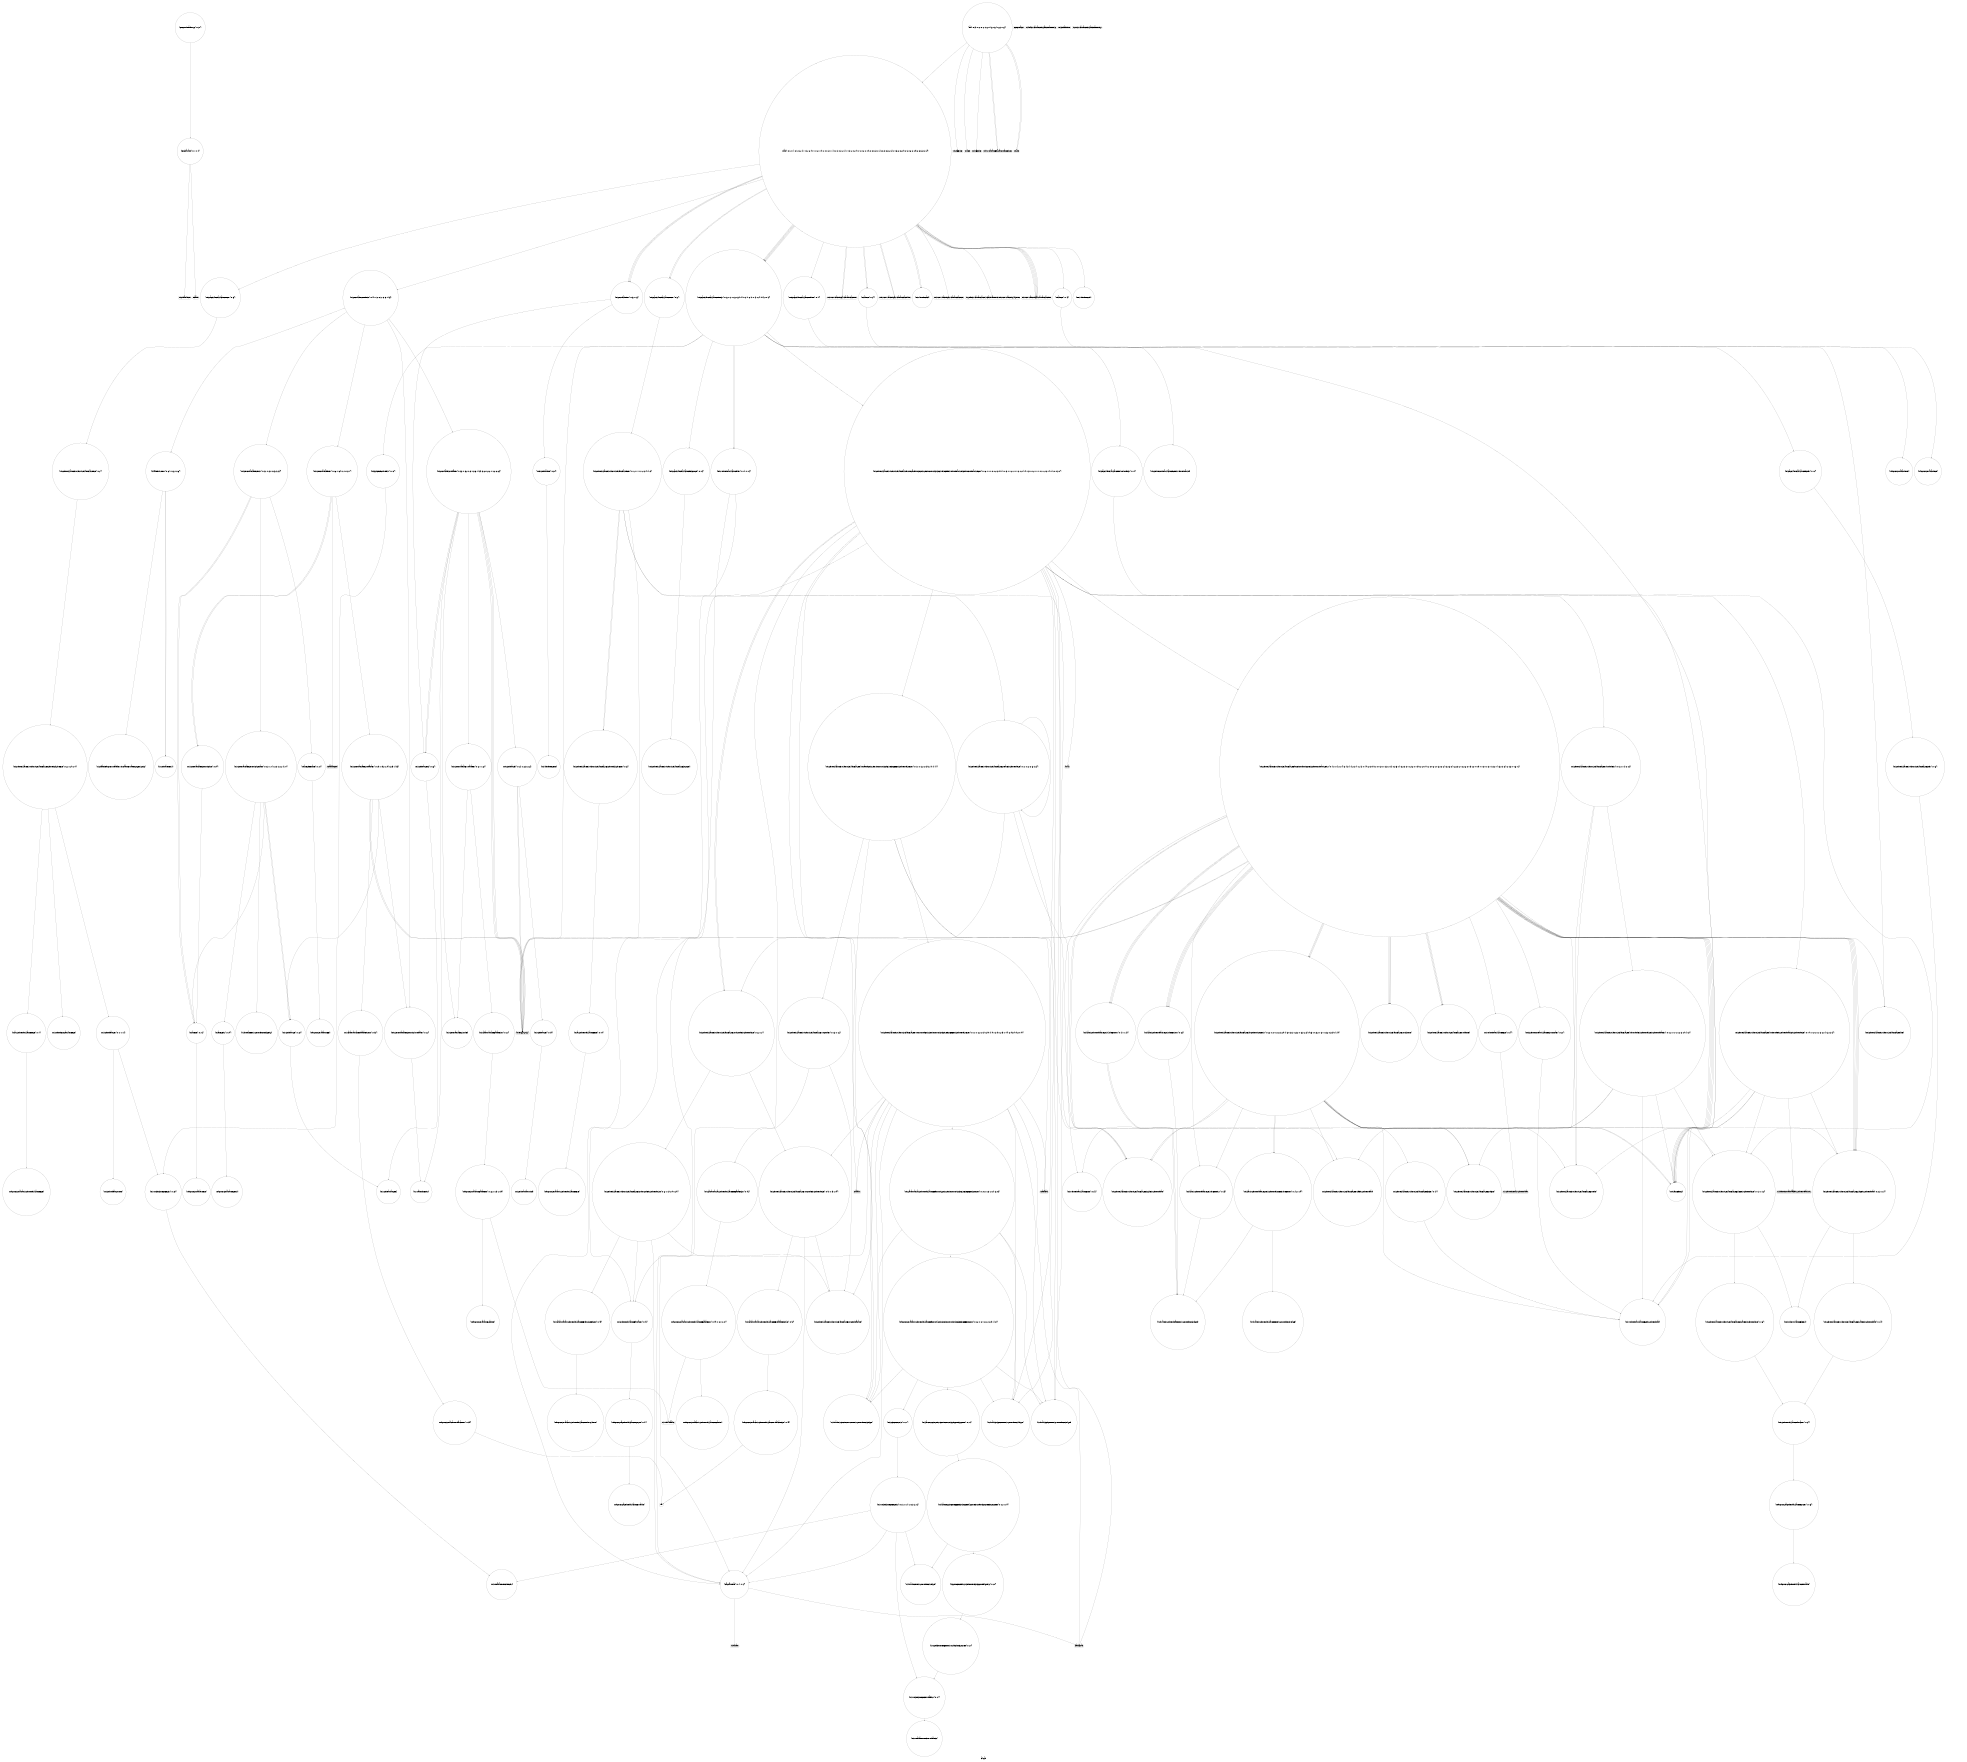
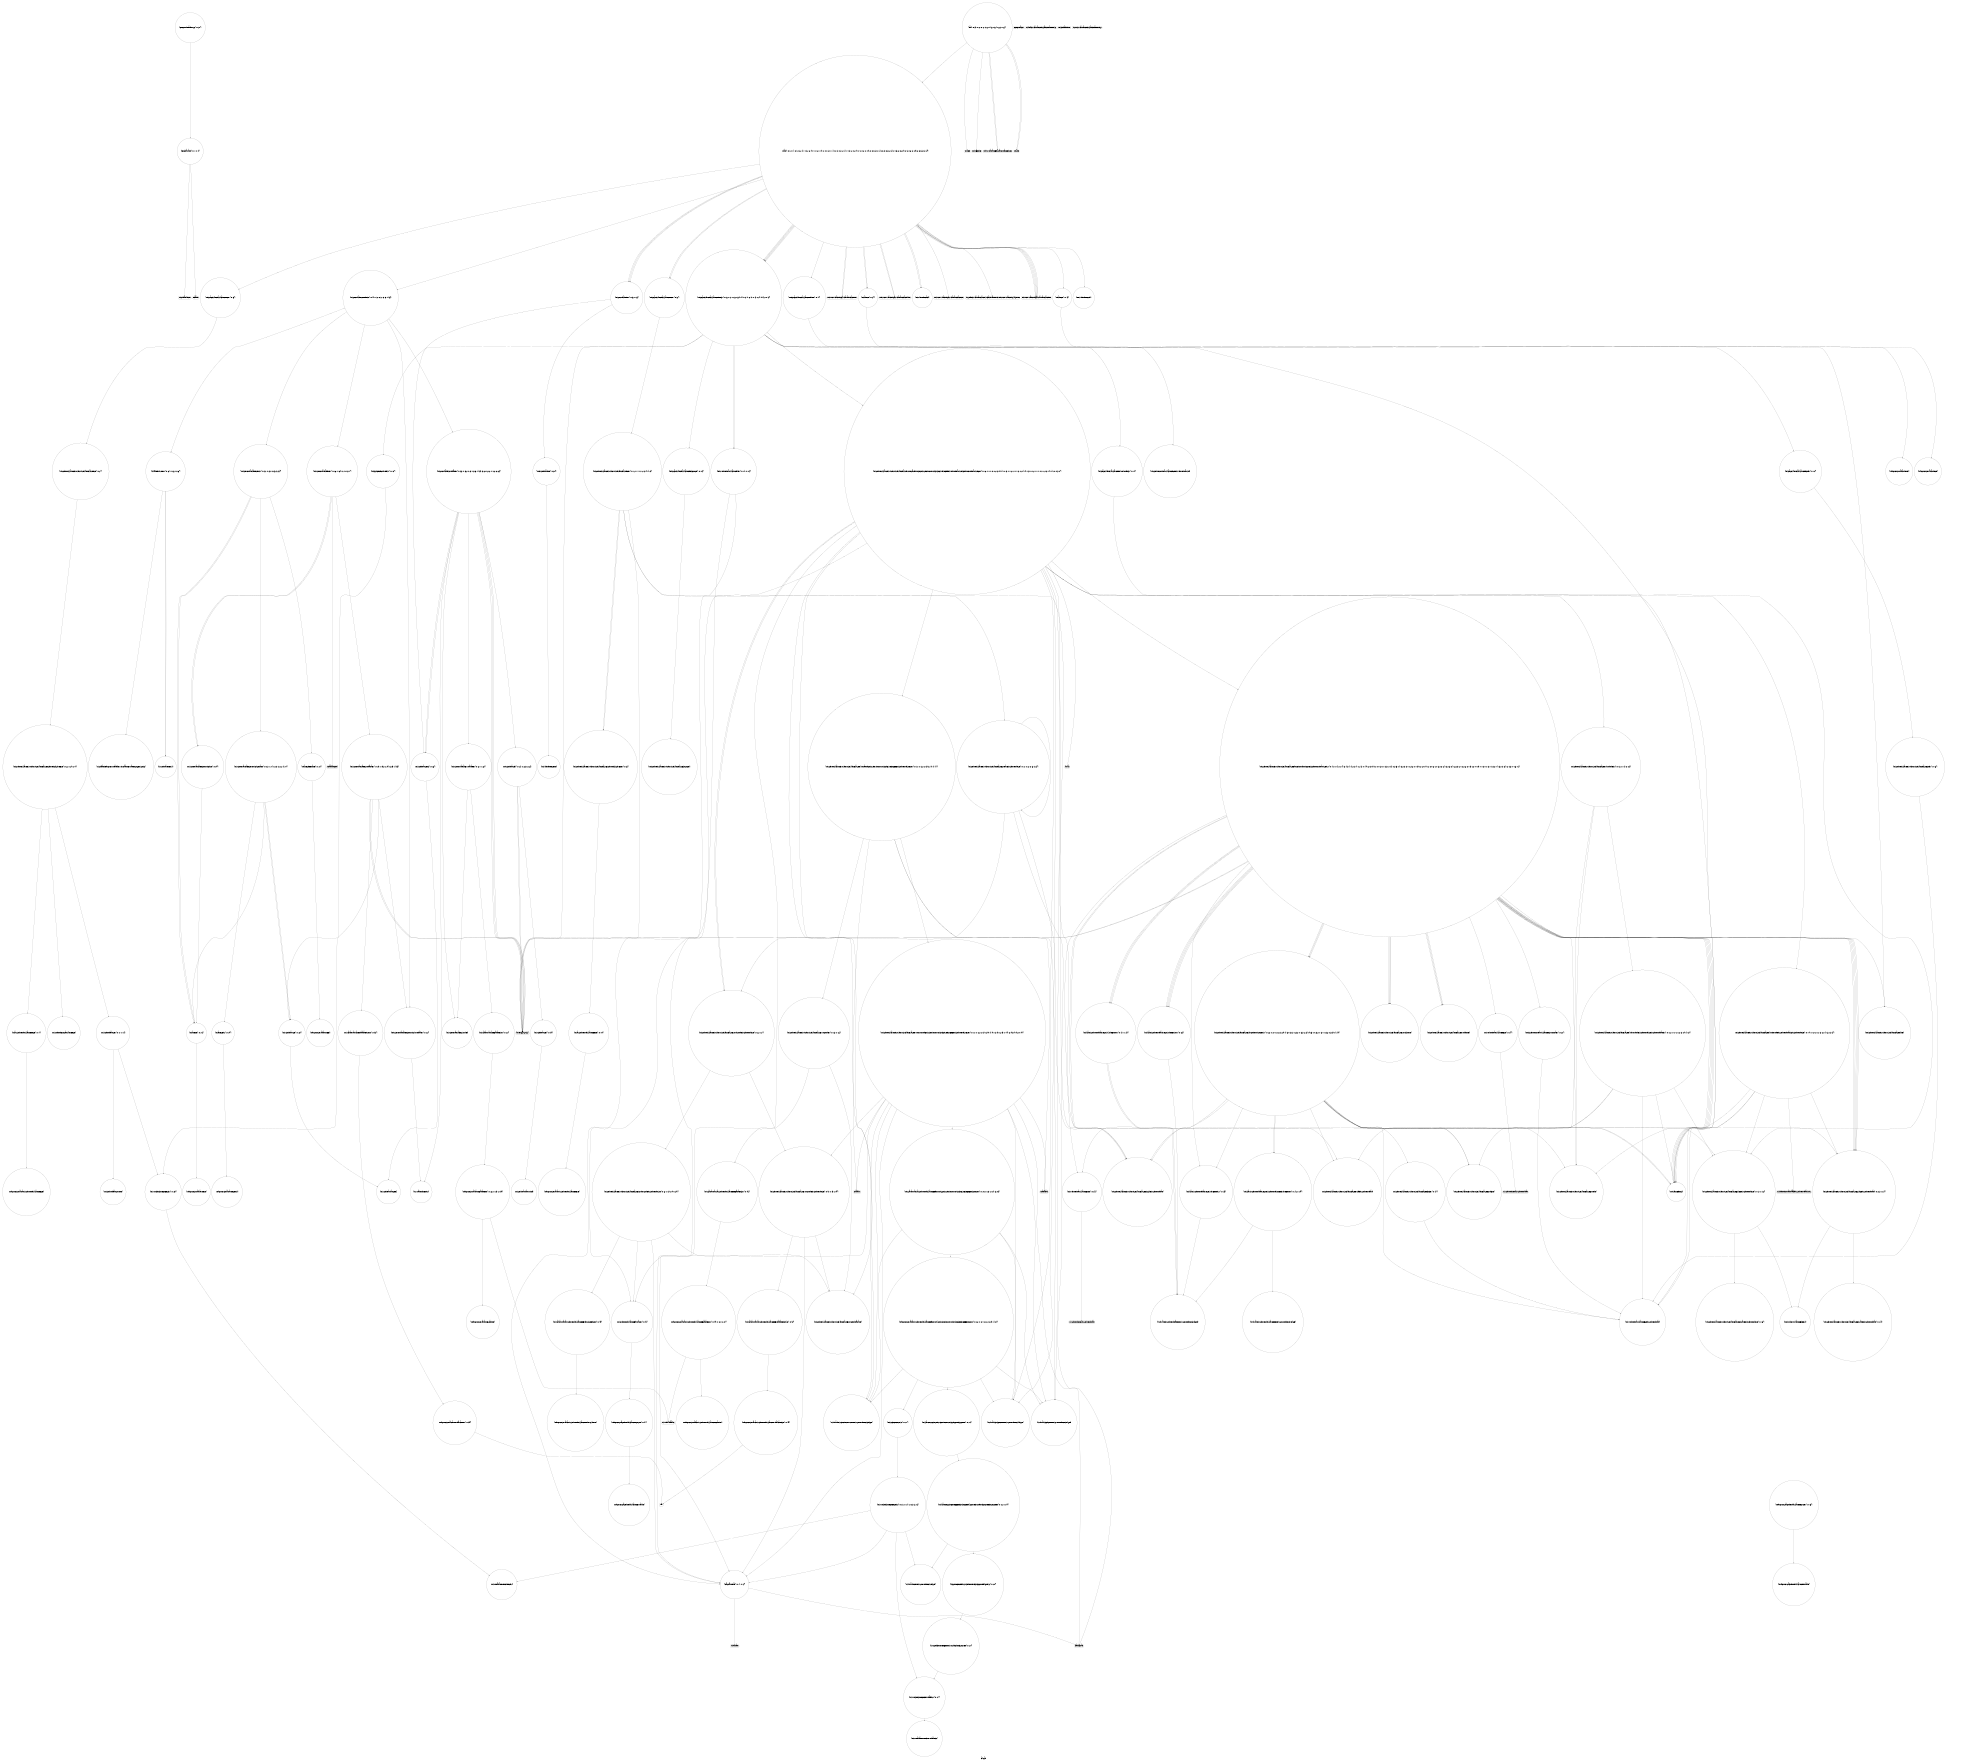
node "_ZNSolsEPFRSoS_E": removed
node "{_ZSt4moveIRSaImEEONSt16remove_referenceIT_E4typeEOS3_}": removed
node "_ZSt18_Rb_tree_decrementPSt18_Rb_tree_node_base": added
node "{_ZNKSt13_Rb_tree_nodeISt4pairIKcxEE9_M_valptrEv|{<s0>134}}": removed
